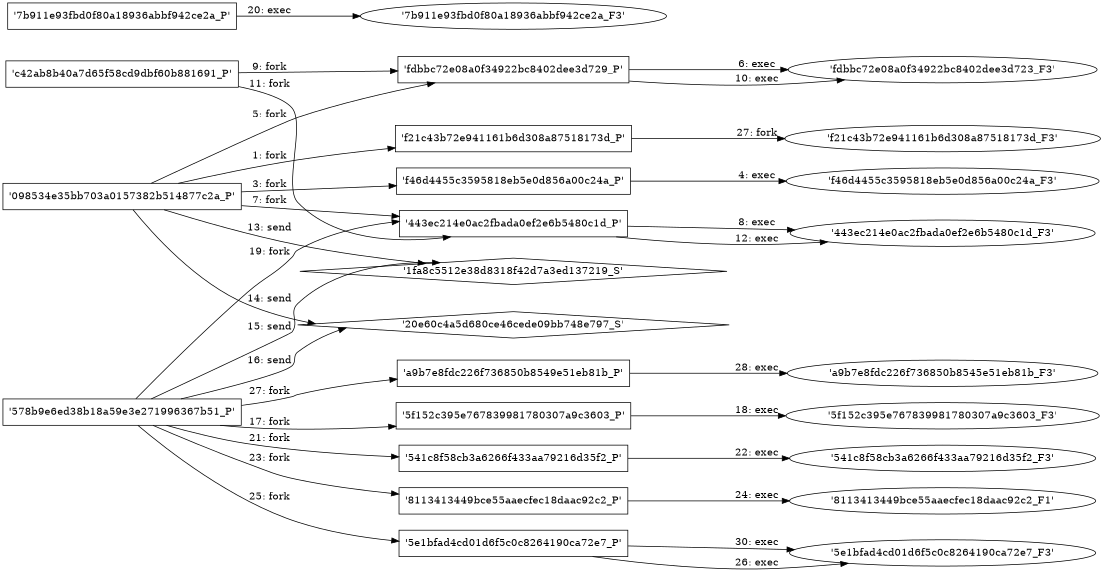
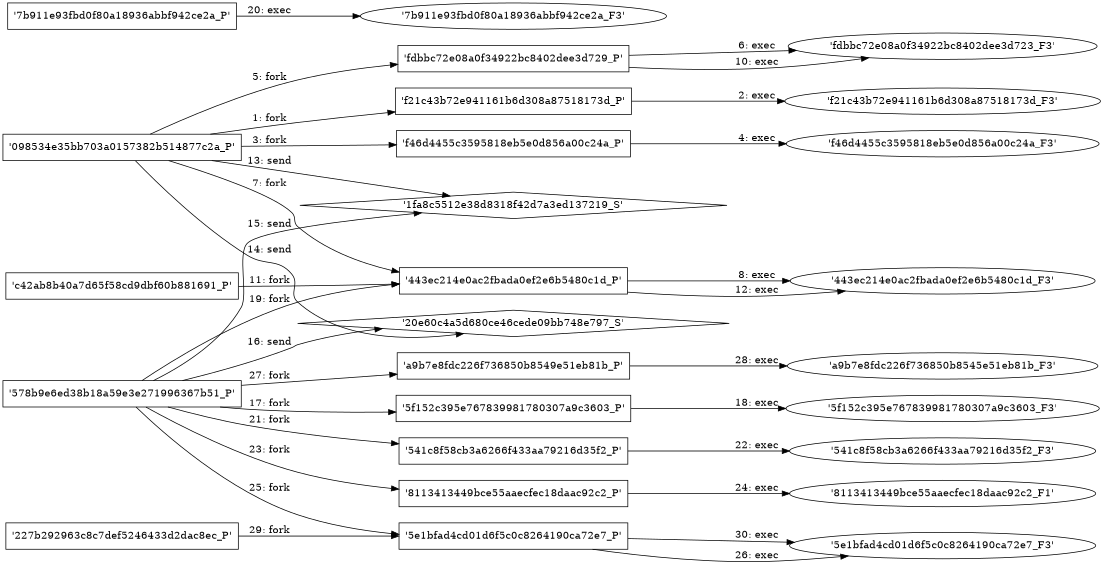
edge "'c42ab8b40a7d65f58cd9dbf60b881691_P'" -> "'fdbbc72e08a0f34922bc8402dee3d729_P'": removed, label "9: fork"
edge "'f21c43b72e941161b6d308a87518173d_P'" -> "'f21c43b72e941161b6d308a87518173d_F3'": label "27: fork" -> "2: exec"
node "'227b292963c8c7def5246433d2dac8ec_P'": added
